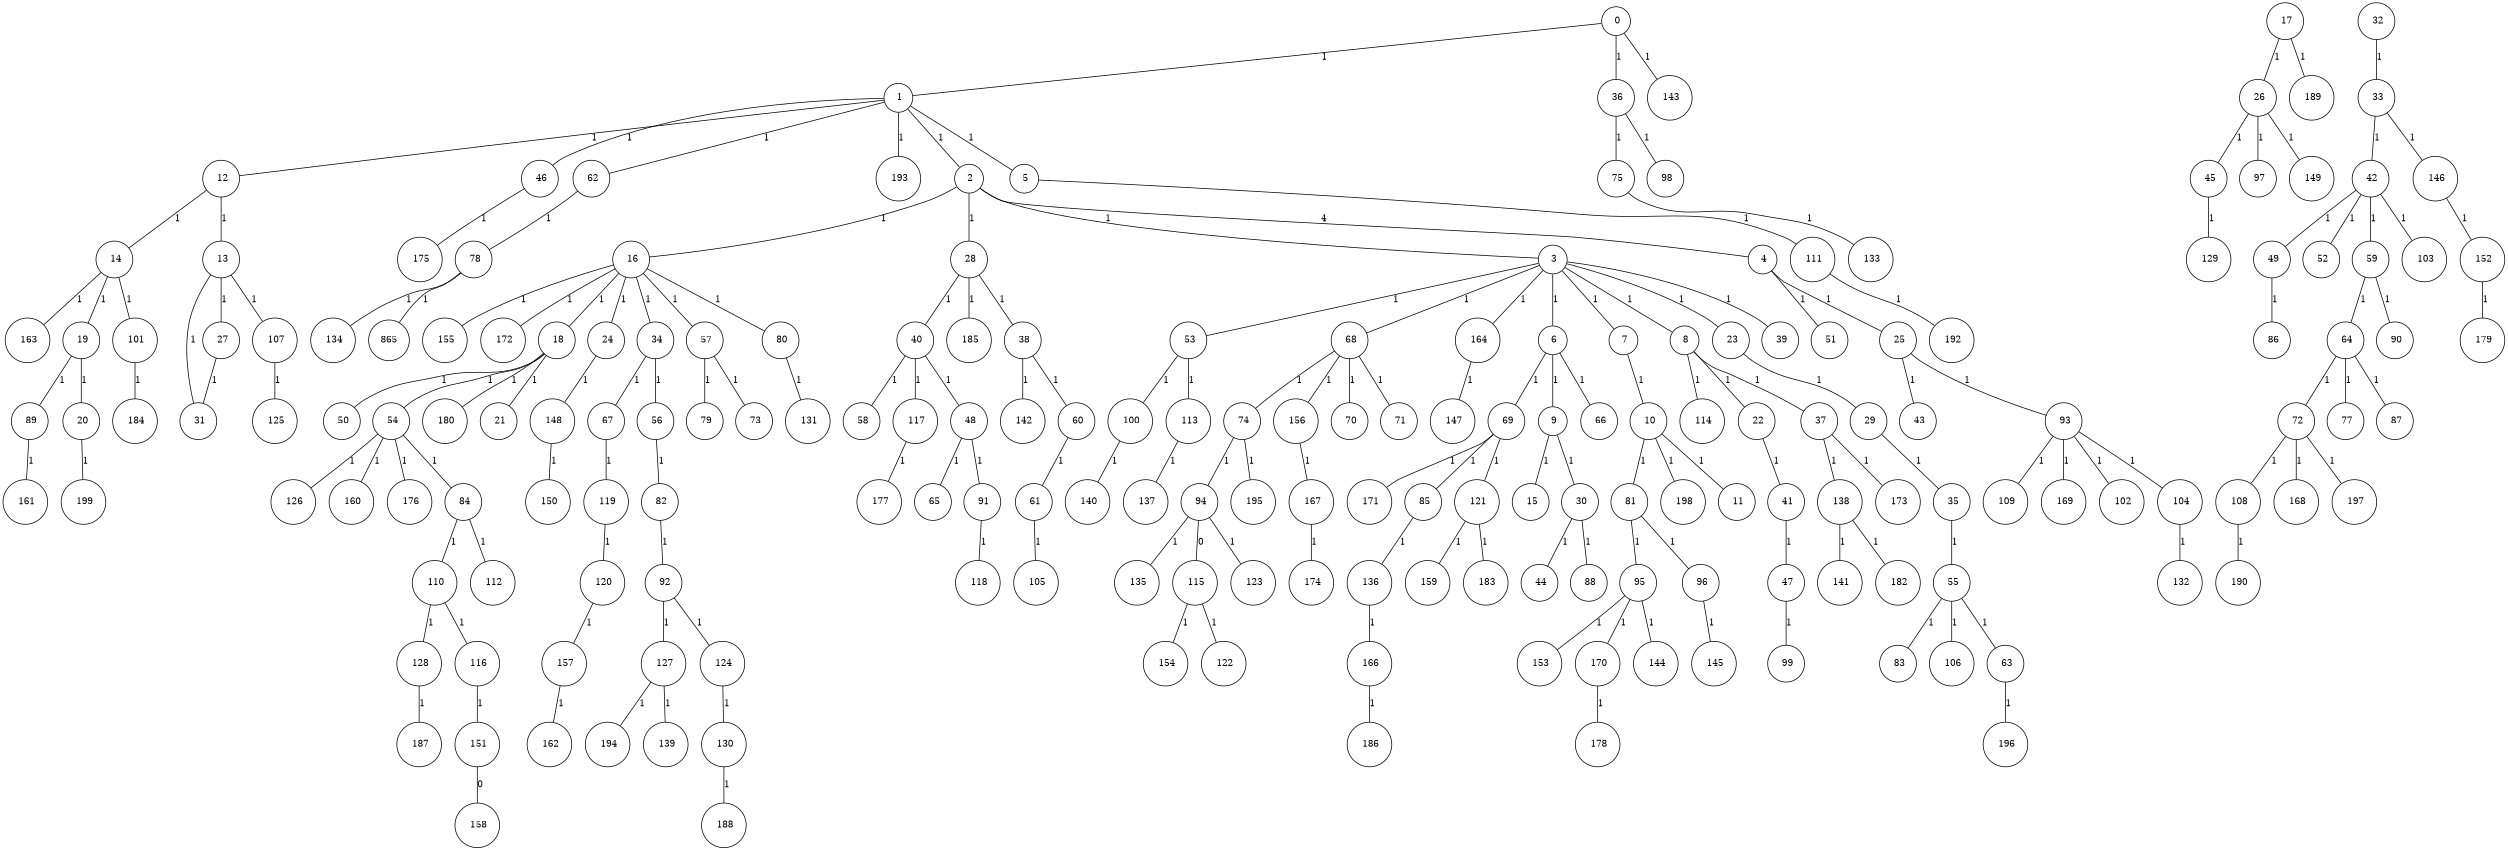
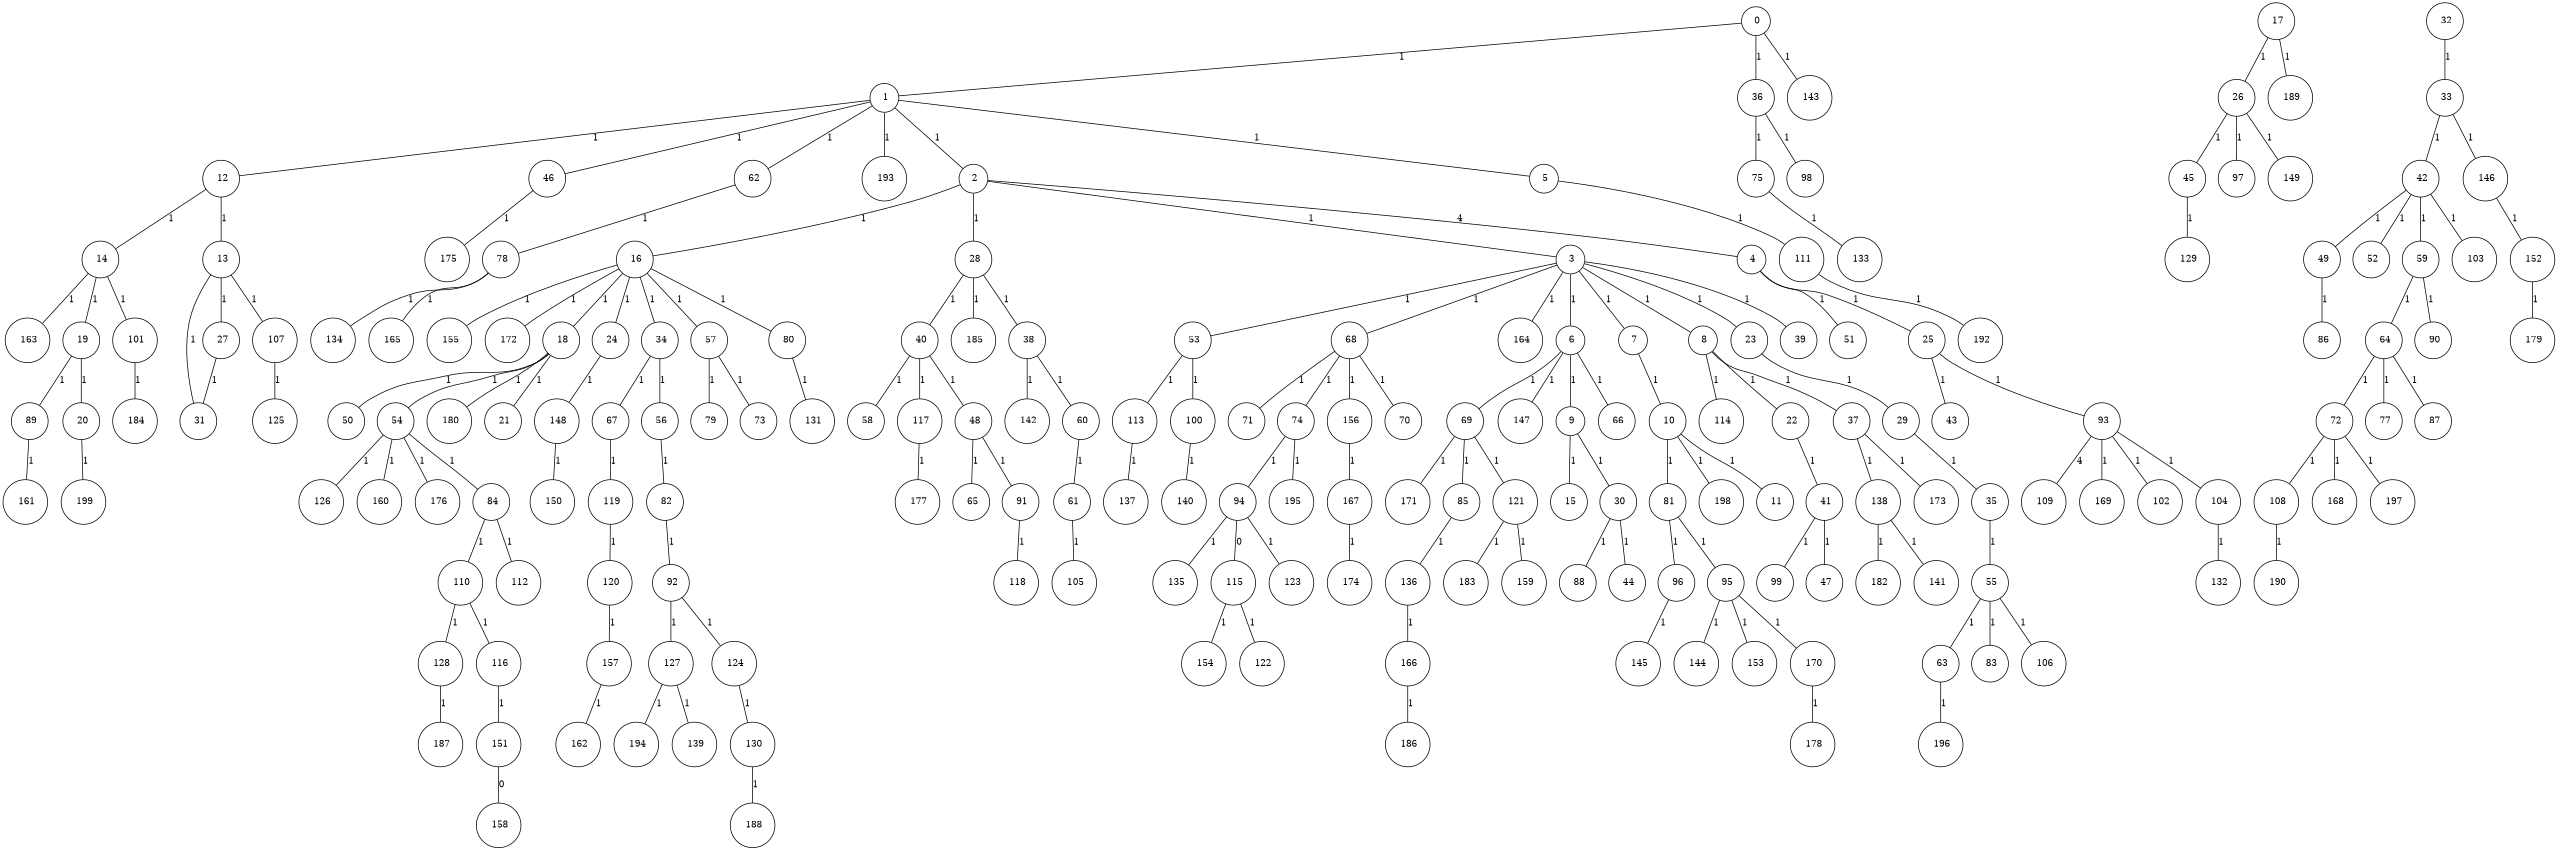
node "865": label "865" -> "165"
edge "164" -- "147": now "6" -- "147"
edge "93" -- "109": label "1" -> "4"
edge "47" -- "99": now "41" -- "99"
